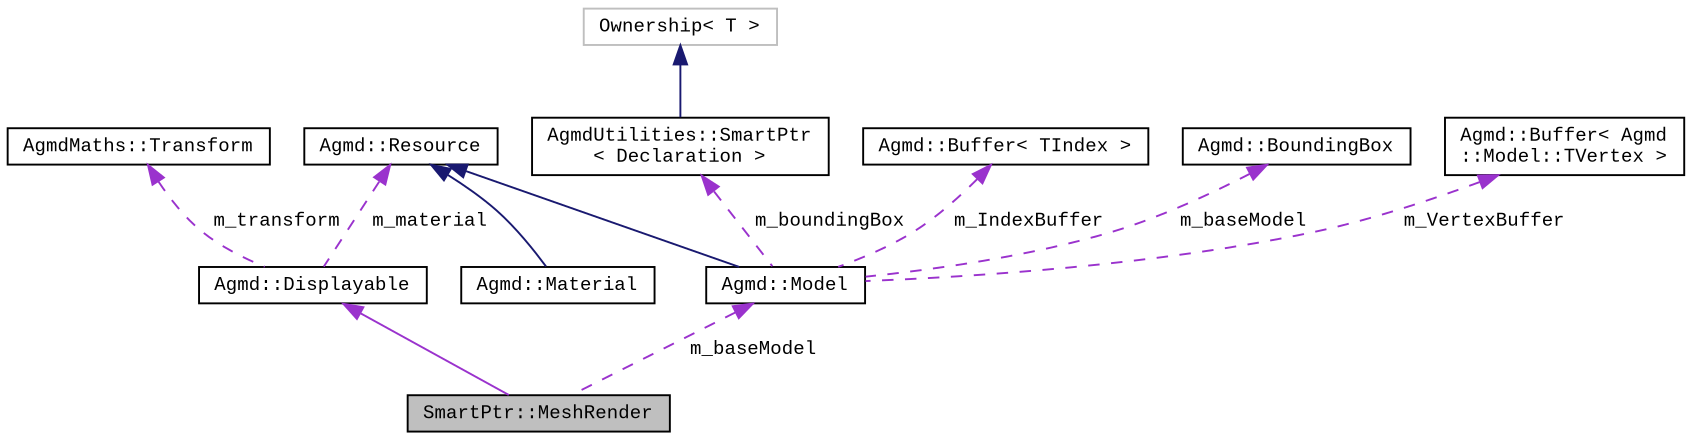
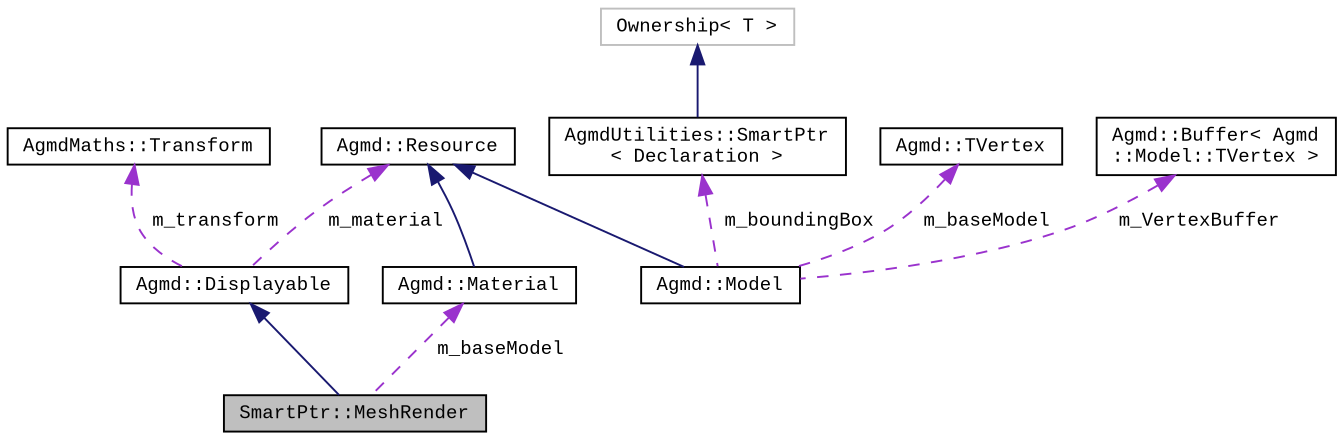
node "Agmd::Buffer< TIndex >": removed
node "Agmd::BoundingBox": label "Agmd::BoundingBox" -> "Agmd::TVertex"
edge "SmartPtr::MeshRender" -> "Agmd::Displayable": color darkorchid3 -> midnightblue
edge "SmartPtr::MeshRender" -> "Agmd::Model": now "SmartPtr::MeshRender" -> "Agmd::Material"
